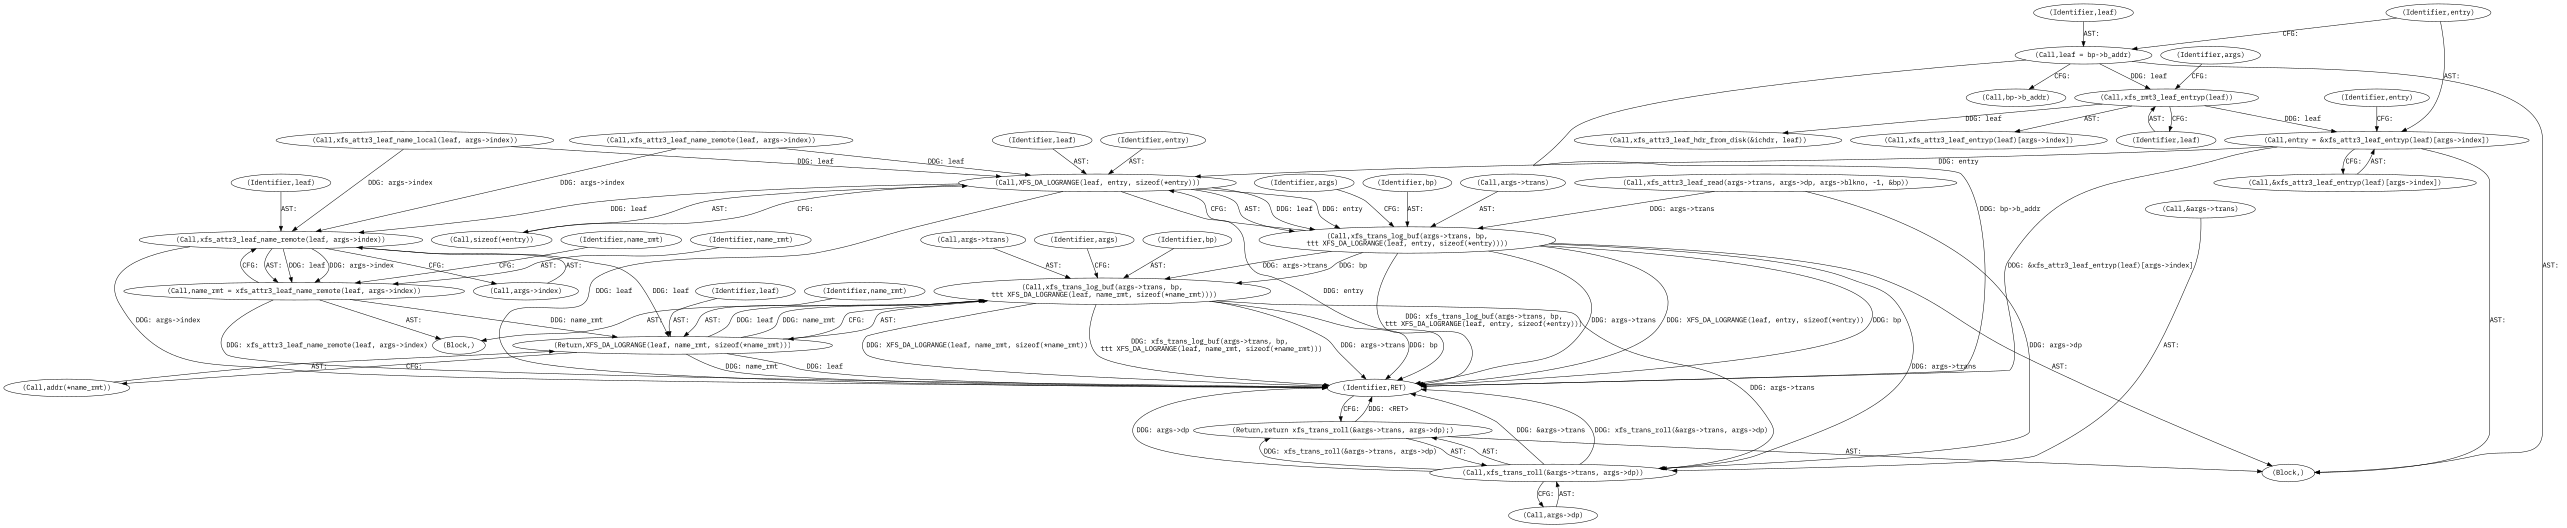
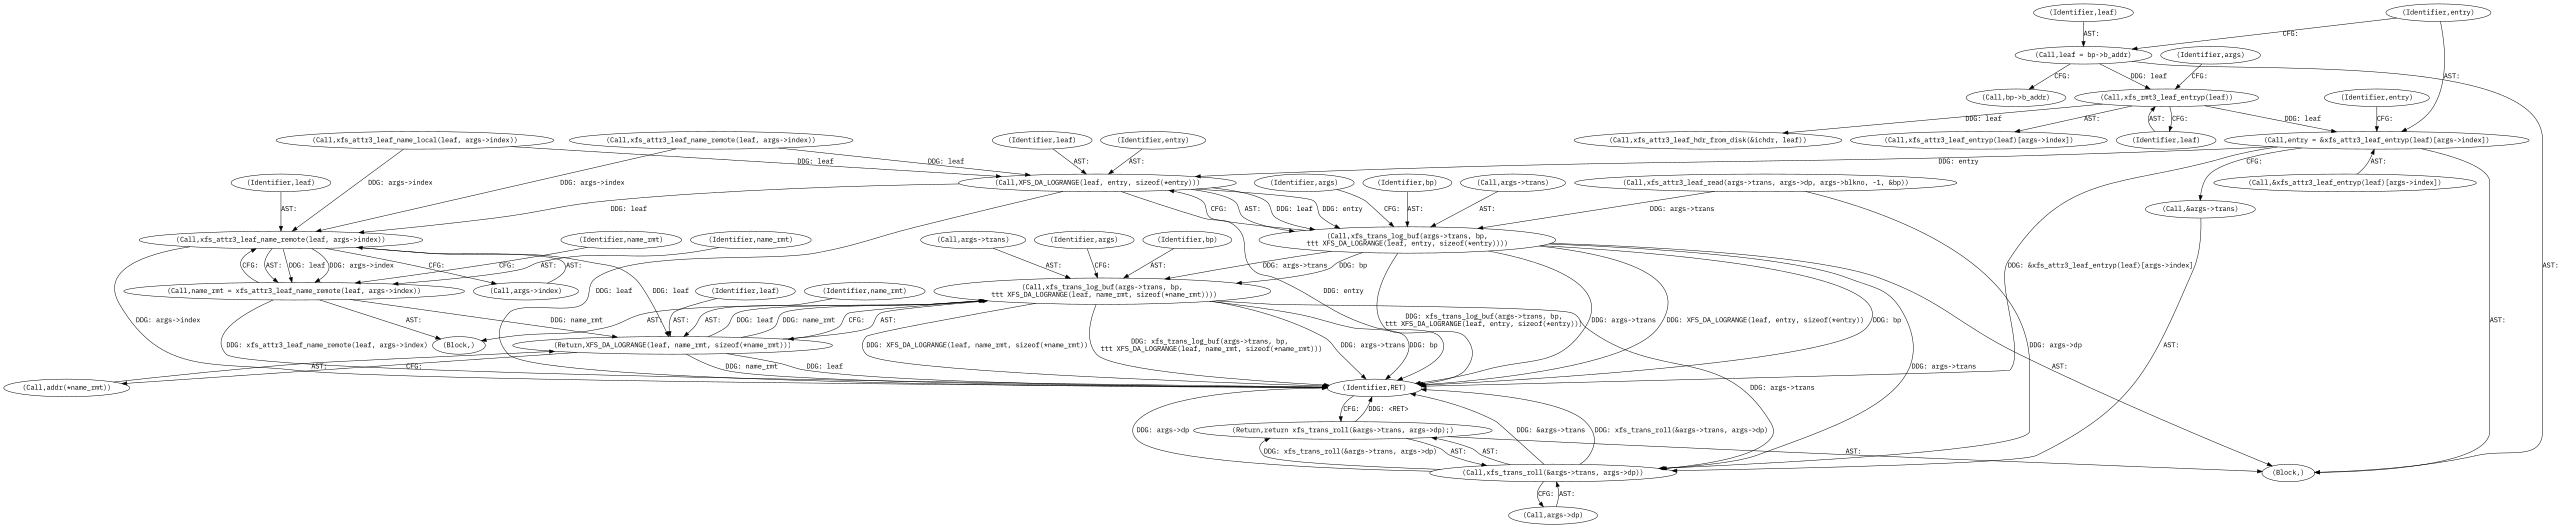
edge "(Call,entry = &xfs_attr3_leaf_entryp(leaf)[args->index])" -> "(Call,&xfs_attr3_leaf_entryp(leaf)[args->index])": now "(Call,entry = &xfs_attr3_leaf_entryp(leaf)[args->index])" -> "(Call,&args->trans)"
edge "(Call,leaf = bp->b_addr)" -> "(Identifier,RET)": removed, label "DDG: bp->b_addr"
node "(Call,sizeof(*entry))": removed
